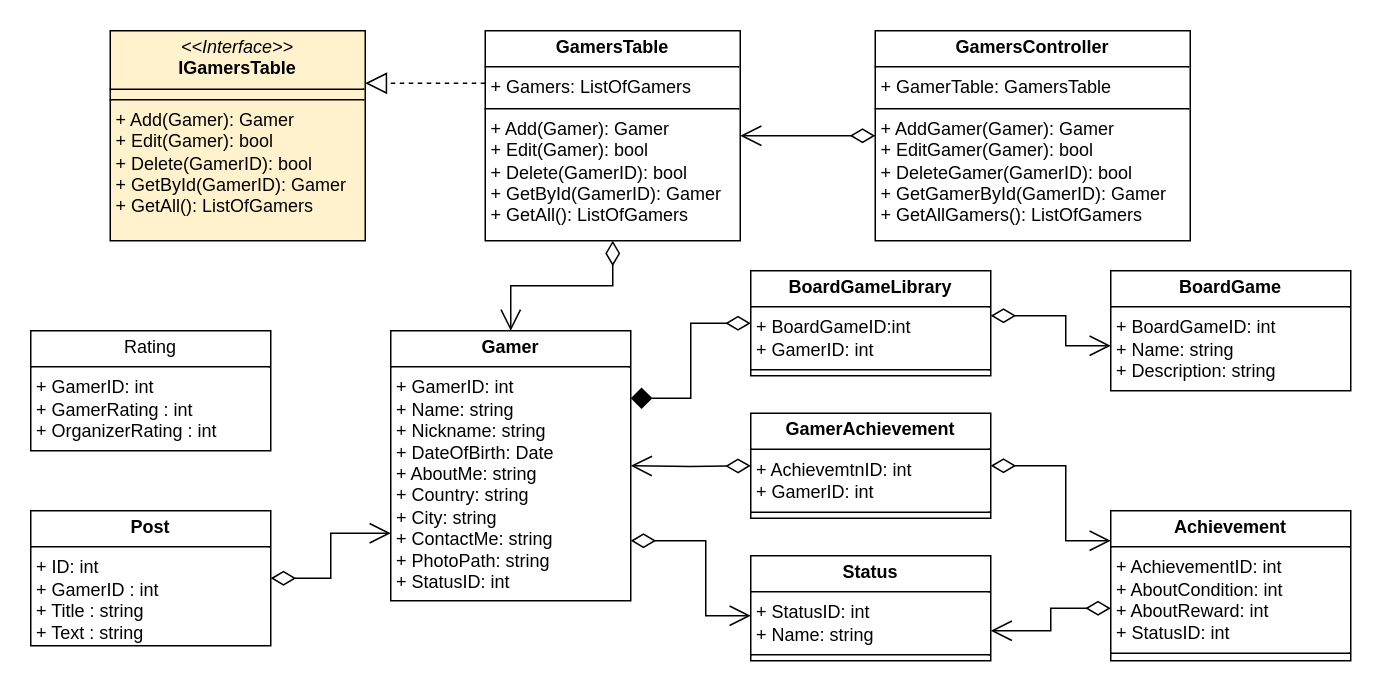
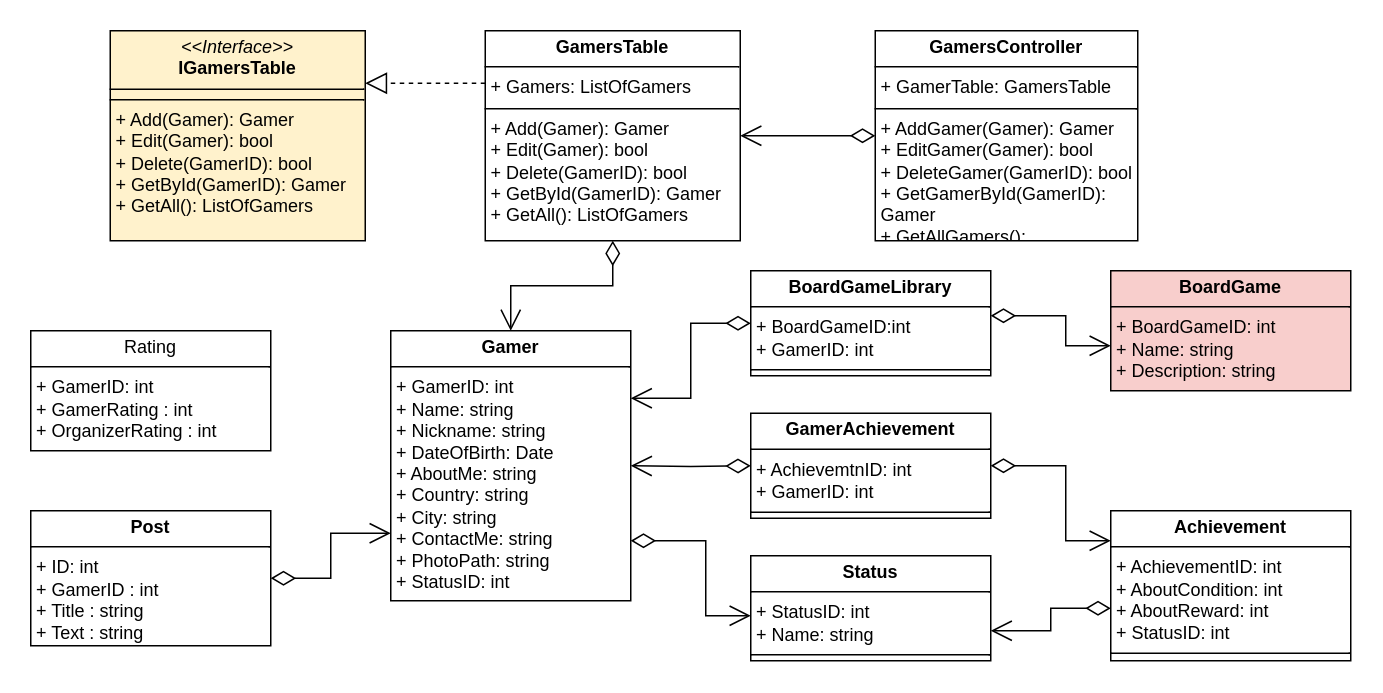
node "GamersController + GamerTable: GamersTable + AddGamer(Gamer): Gamer + EditGamer(Gamer): bool + DeleteGamer(GamerID): bool + GetGamerById(GamerID): Gamer + GetAllGamers(): ListOfGamers": size 315x210 -> 263x210
node "BoardGame + BoardGameID: int + Name: string + Description: string + method(): Type": fillcolor #ffffff -> #f8cecc
edge "BoardGameLibrary + BoardGameID:int + GamerID: int + method(): Type" -- "Gamer + GamerID: int + Name: string + Nickname: string + DateOfBirth: Date + AboutMe: string + Country: string + City: string + ContactMe: string + PhotoPath: string + StatusID: int + method(): Type": arrowhead diamond -> open
